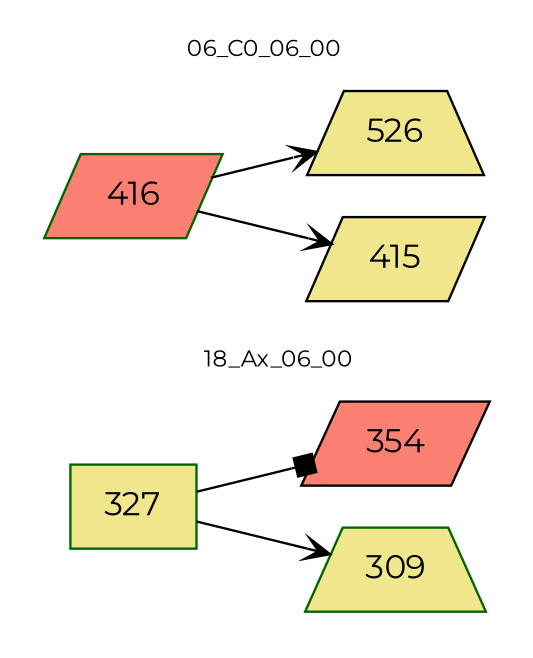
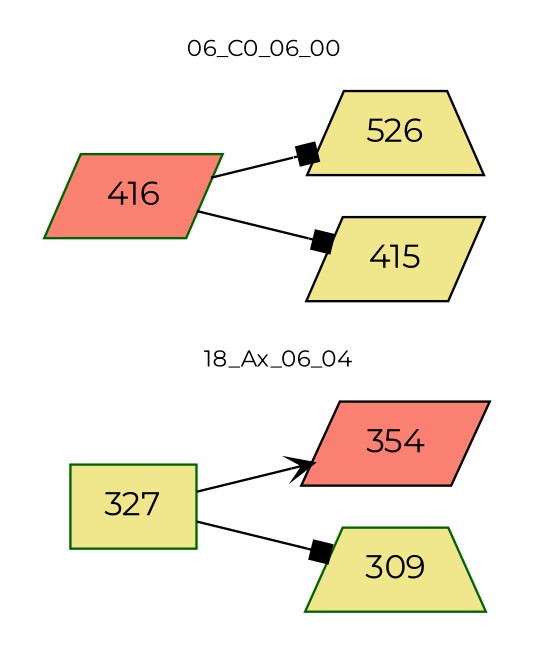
edge "416" -> "526": arrowhead vee -> box
edge "416" -> "415": arrowhead vee -> box
cluster "18_Ax_06_00": label "18_Ax_06_00" -> "18_Ax_06_04"
edge "327" -> "354": arrowhead box -> vee
edge "327" -> "309": arrowhead vee -> box
